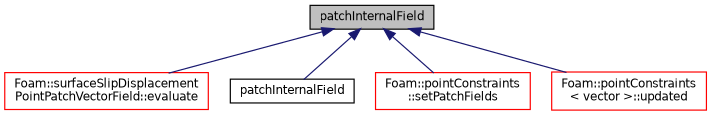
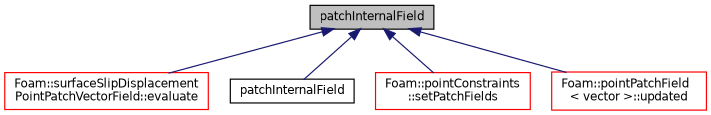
node "Foam::pointConstraints < vector >::updated": label "Foam::pointConstraints < vector >::updated" -> "Foam::pointPatchField < vector >::updated"
